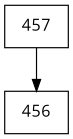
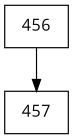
edge "457" -> "456": reversed
